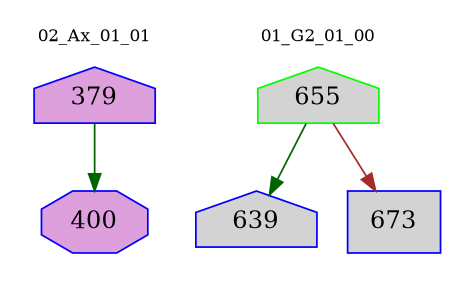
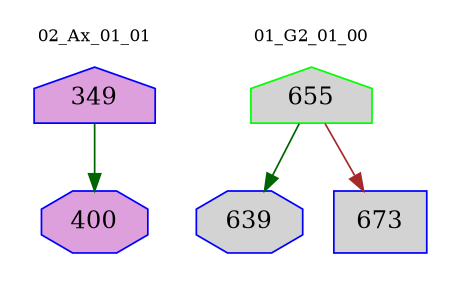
node "379": label "379" -> "349"
node "639": shape house -> octagon
